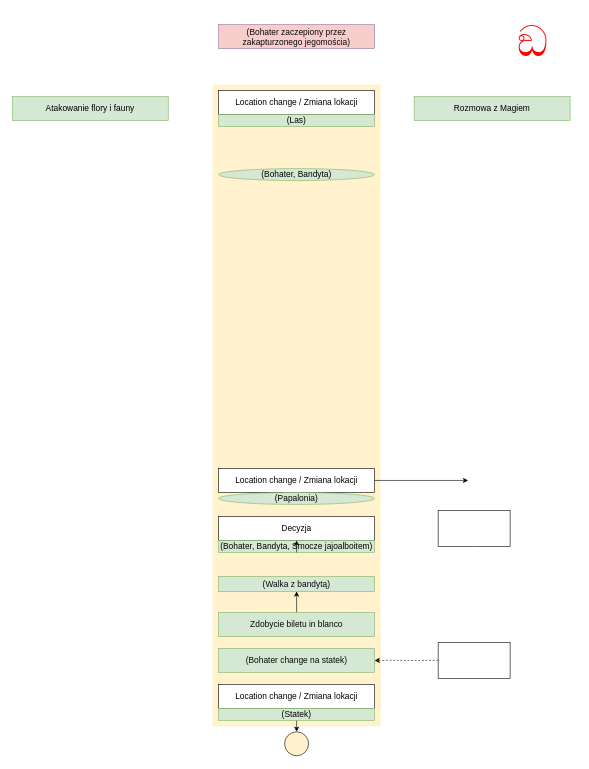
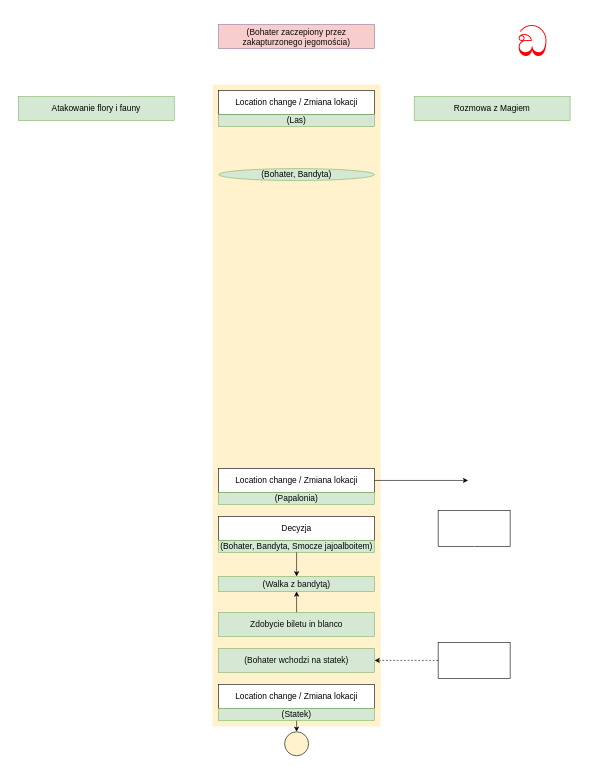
node "Atakowanie flory i fauny": moved (90, 108) -> (96, 108)
node "(Papalonia)": shape ellipse -> rectangle
edge "(Bohater, Bandyta, Smocze jajoalboitem)" -> "Decyzja": now "(Bohater, Bandyta, Smocze jajoalboitem)" -> "(Walka z bandytą)"
node "(Bohater change na statek)": label "(Bohater change na statek)" -> "(Bohater wchodzi na statek)"
